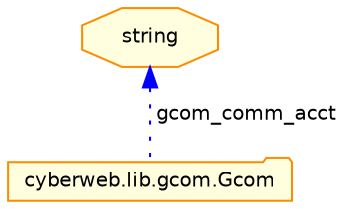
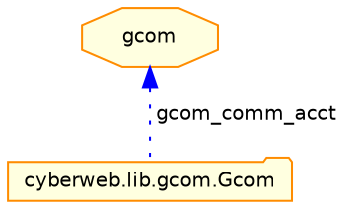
node "string": label "string" -> "gcom"
